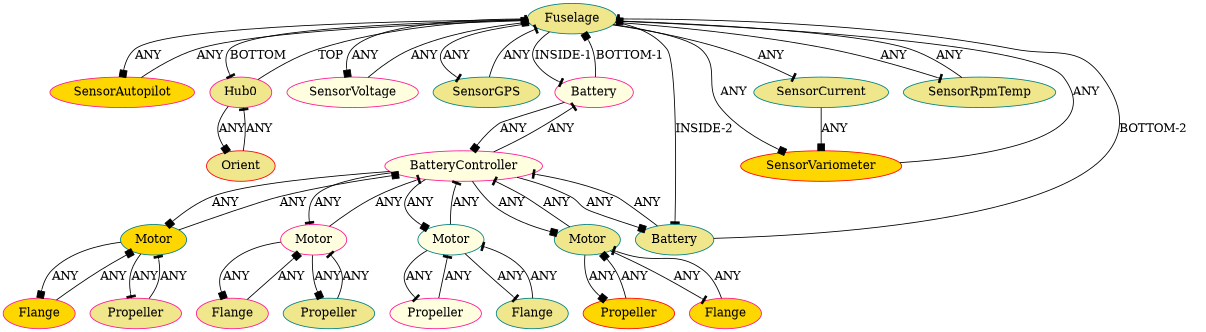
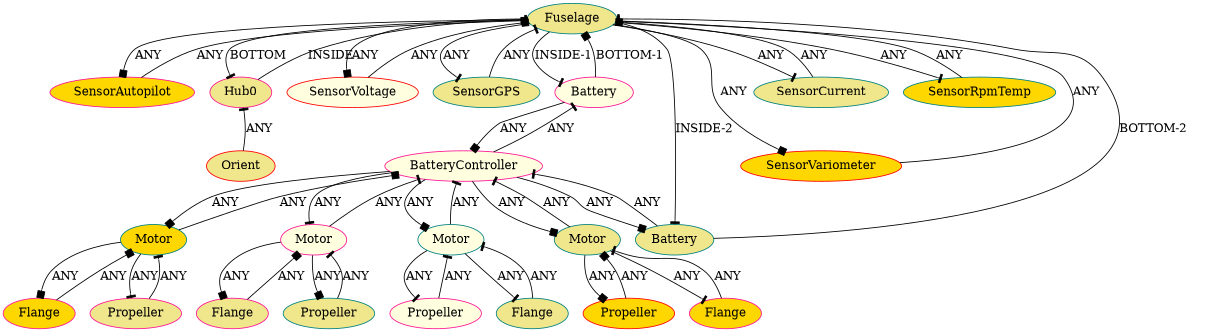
edge "SensorVariometer" -> "Fuselage": arrowhead box -> tee
edge "Hub0" -> "Fuselage": label "TOP" -> "INSIDE"
node "SensorVoltage": color deeppink -> red
node "SensorRpmTemp": fillcolor khaki -> gold
edge "Hub0" -> "Orient": removed, label "ANY"
edge "SensorCurrent" -> "SensorVariometer": now "SensorCurrent" -> "Fuselage"
